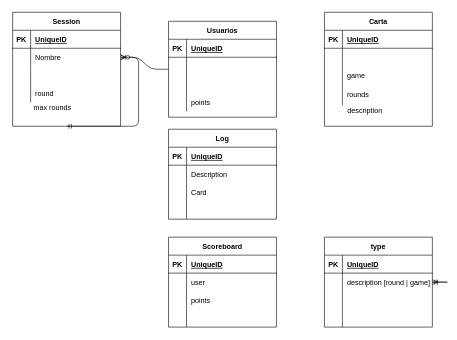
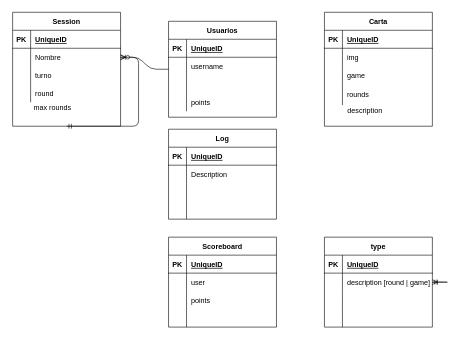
node "img": added
node "username": added
node "turno": added
node "Card": removed
